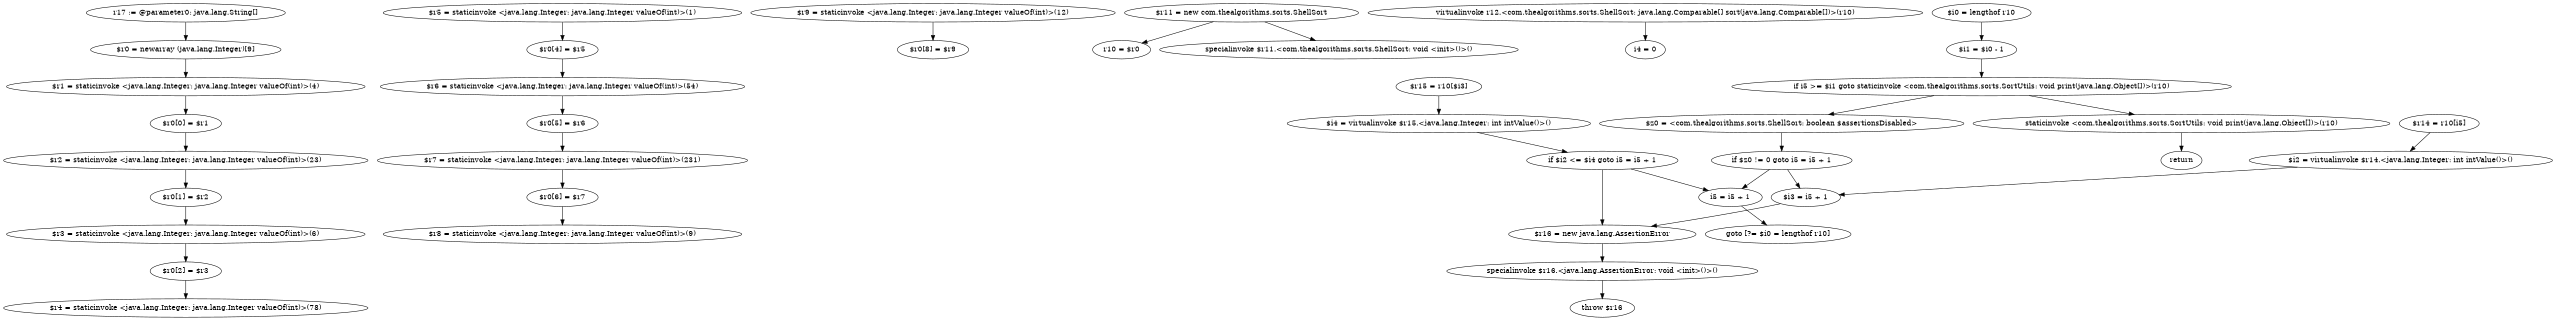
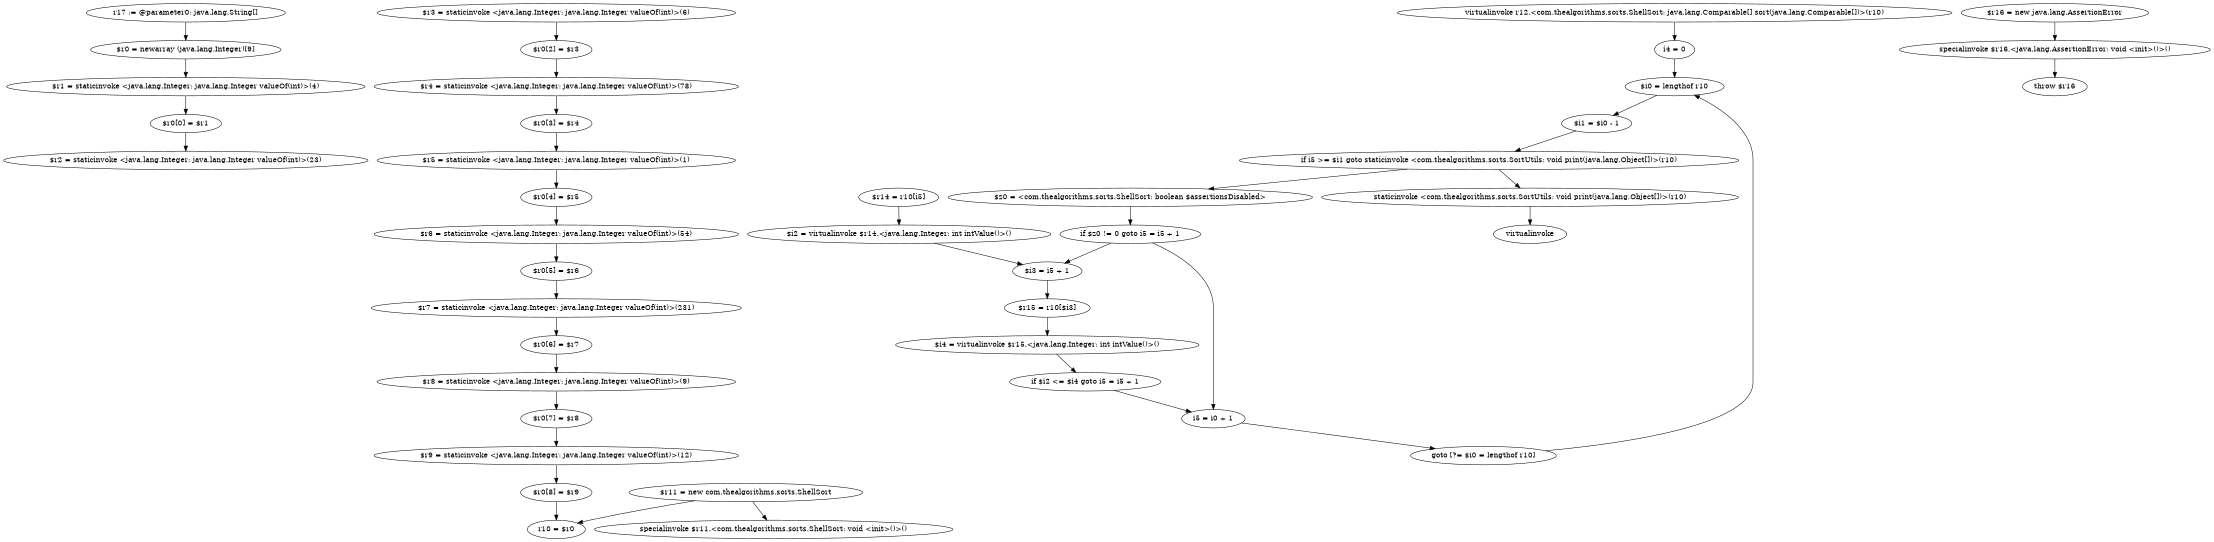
edge "i4 = 0" -> "$i0 = lengthof r10": added
node "$r0[3] = $r4": added
node "return": label "return" -> "virtualinvoke"
edge "if $i2 <= $i4 goto i5 = i5 + 1" -> "$r16 = new java.lang.AssertionError": removed
node "$r0[1] = $r2": removed
node "i5 = i5 + 1": label "i5 = i5 + 1" -> "i5 = i0 + 1"
edge "$i3 = i5 + 1" -> "$r16 = new java.lang.AssertionError": now "$i3 = i5 + 1" -> "$r15 = r10[$i3]"
edge "goto [?= $i0 = lengthof r10]" -> "$i0 = lengthof r10": added
node "$r0[7] = $r8": added
edge "$r0[8] = $r9" -> "r10 = $r0": added
